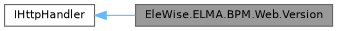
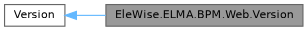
node "IHttpHandler": label "IHttpHandler" -> "Version"
